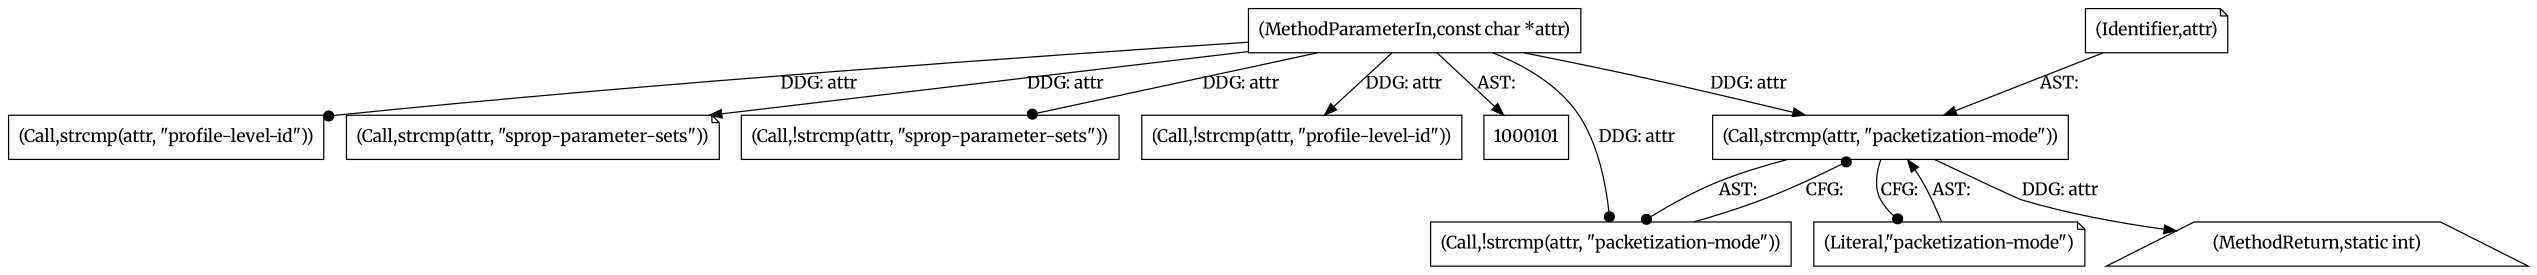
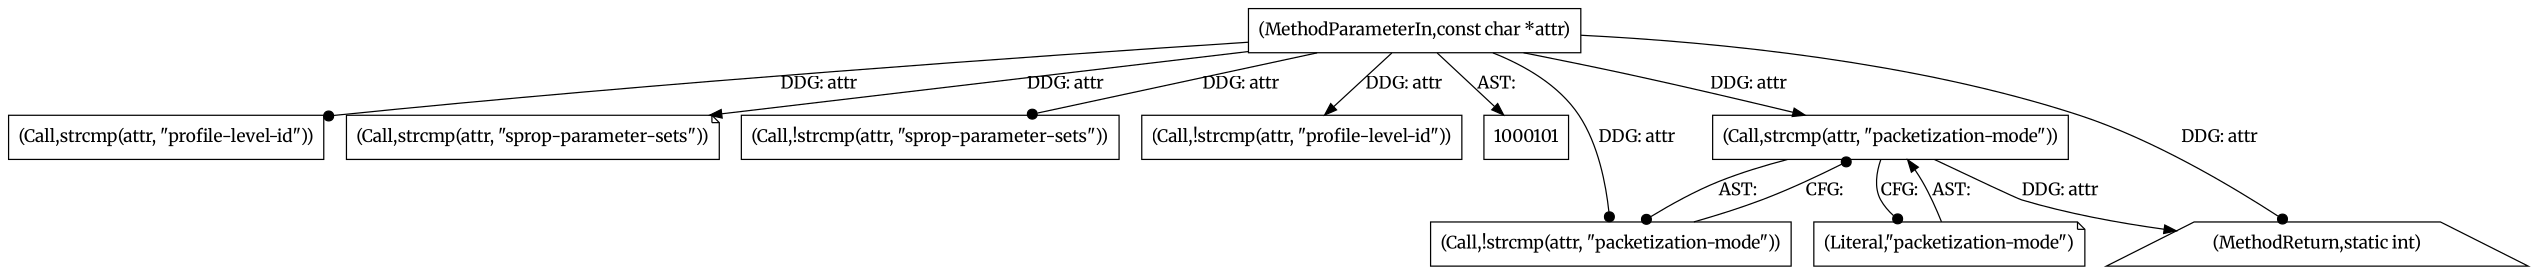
node "(Identifier,attr)": removed
edge "(MethodParameterIn,const char *attr)" -> "(MethodReturn,static int)": added, label "DDG: attr"
